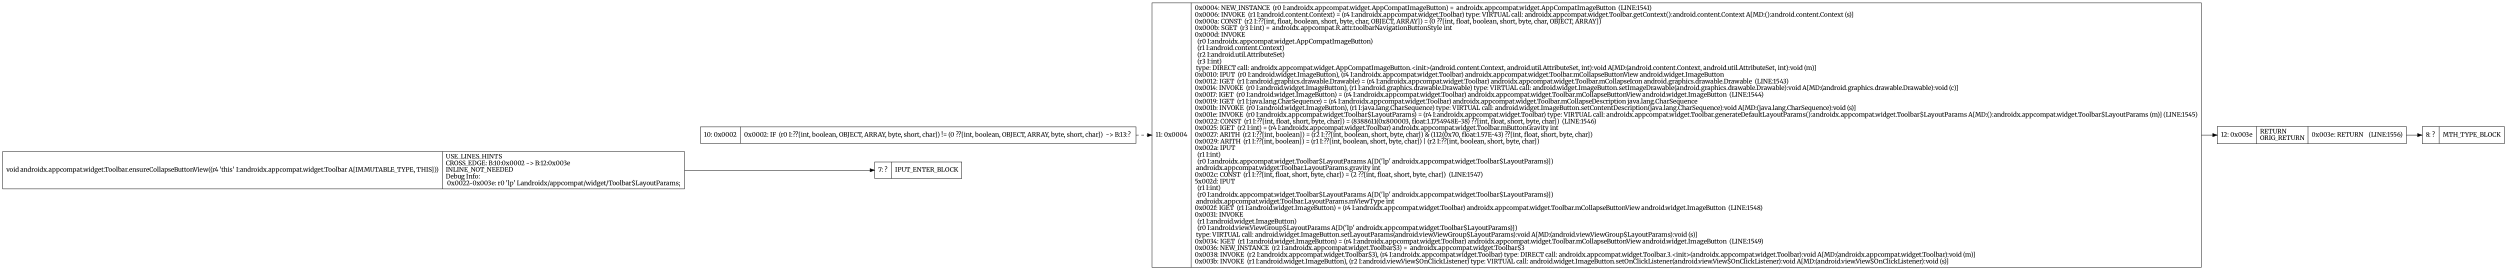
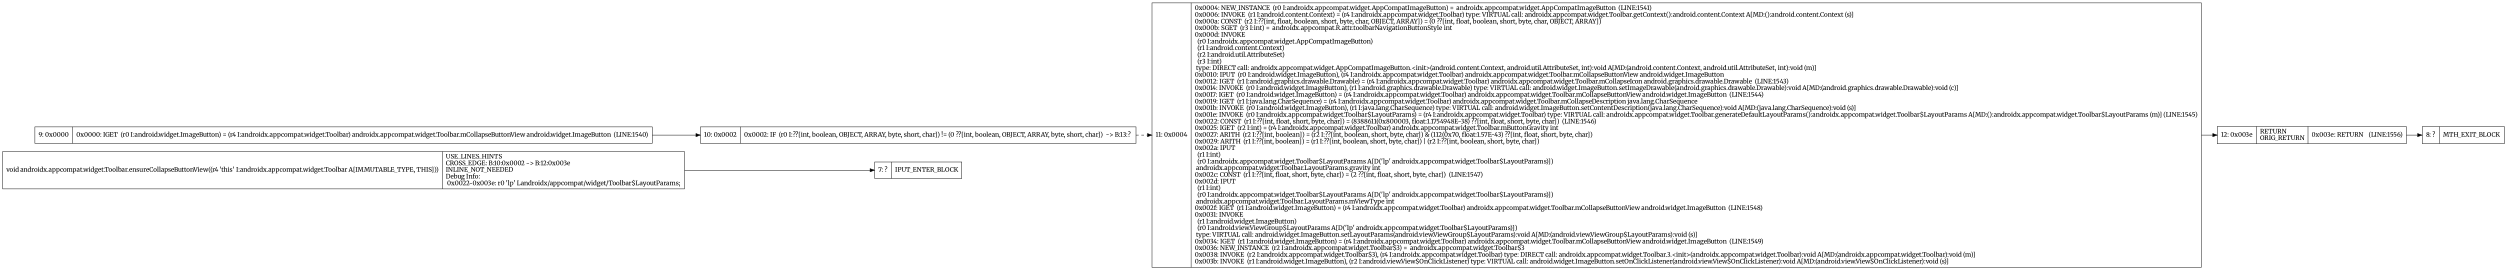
node "9: 0x0000": added
node "8: ?": text "MTH_TYPE_BLOCK" -> "MTH_EXIT_BLOCK"
node "11: 0x0004": text "5x002d: IPUT" -> "0x002d: IPUT"
